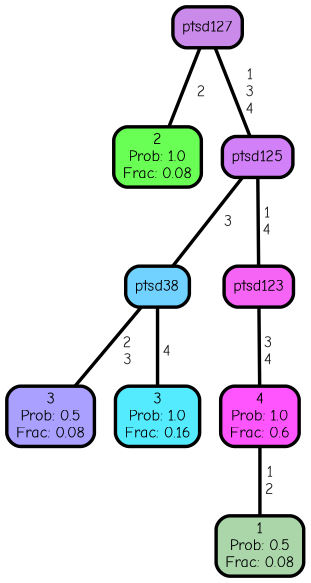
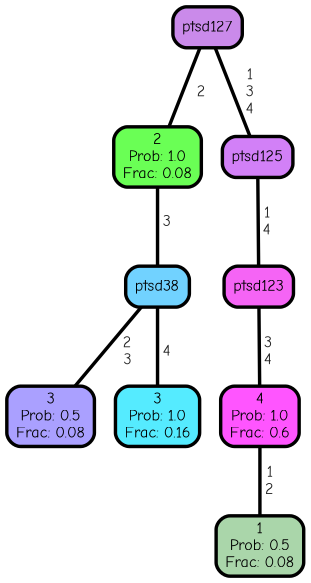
edge "ptsd125" -- "ptsd38": now "2 Prob: 1.0 Frac: 0.08" -- "ptsd38"
